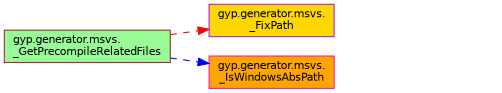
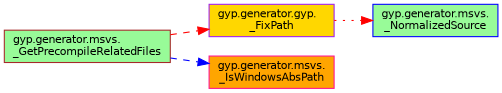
node "gyp.generator.msvs. _FixPath": label "gyp.generator.msvs. _FixPath" -> "gyp.generator.gyp. _FixPath"
node "gyp.generator.msvs. _NormalizedSource": added
